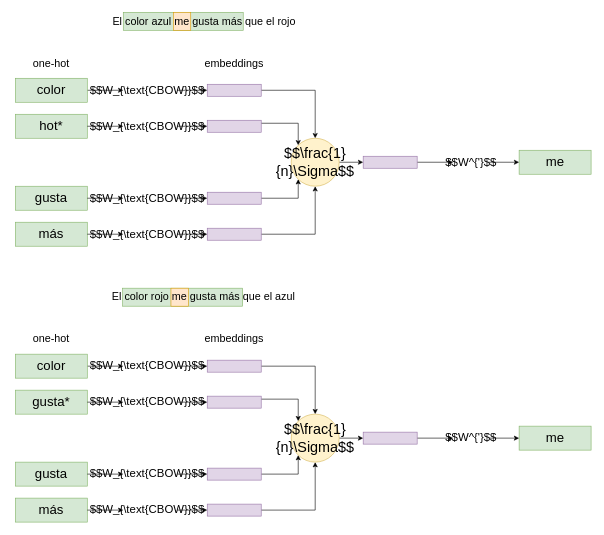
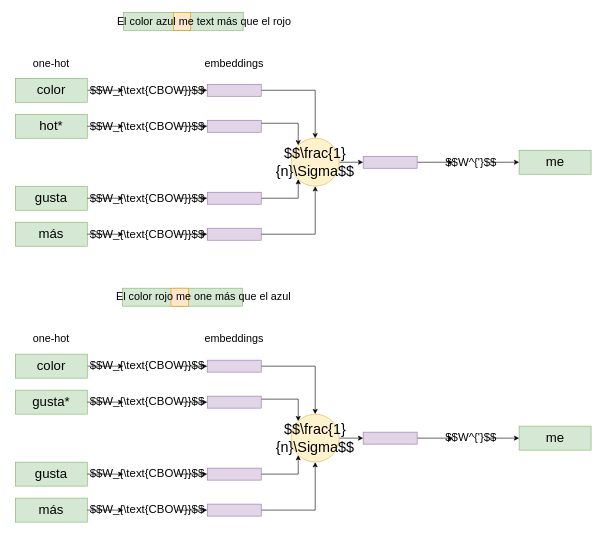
node "El color azul me gusta más que el rojo": label "El color azul me gusta más que el rojo" -> "El color azul me text más que el rojo"
node "El color rojo me gusta más que el azul": label "El color rojo me gusta más que el azul" -> "El color rojo me one más que el azul"
